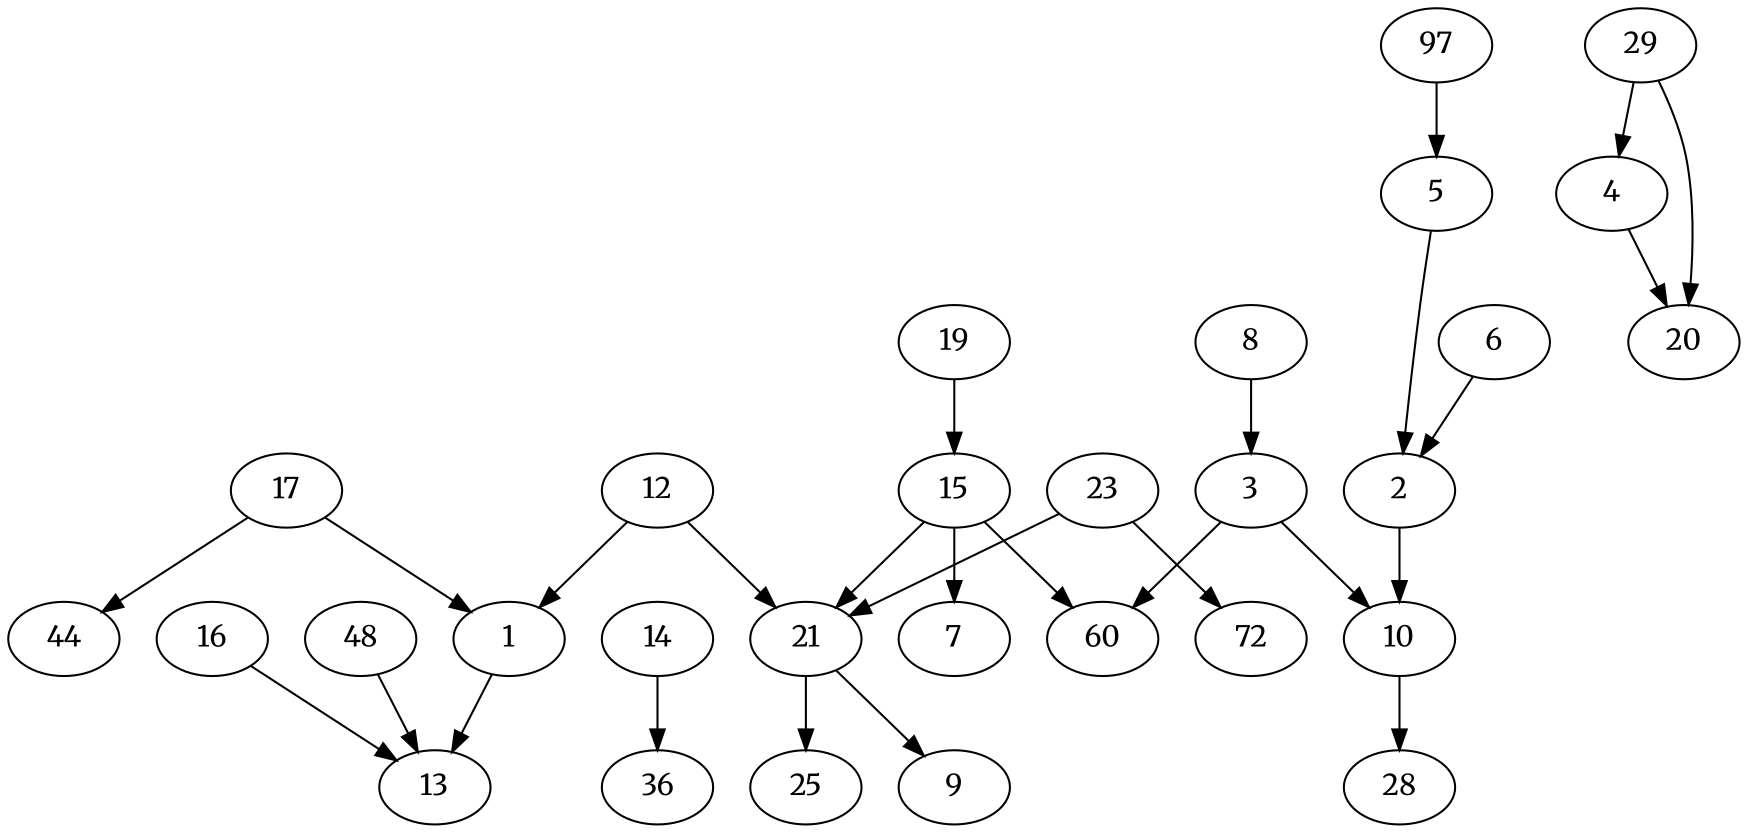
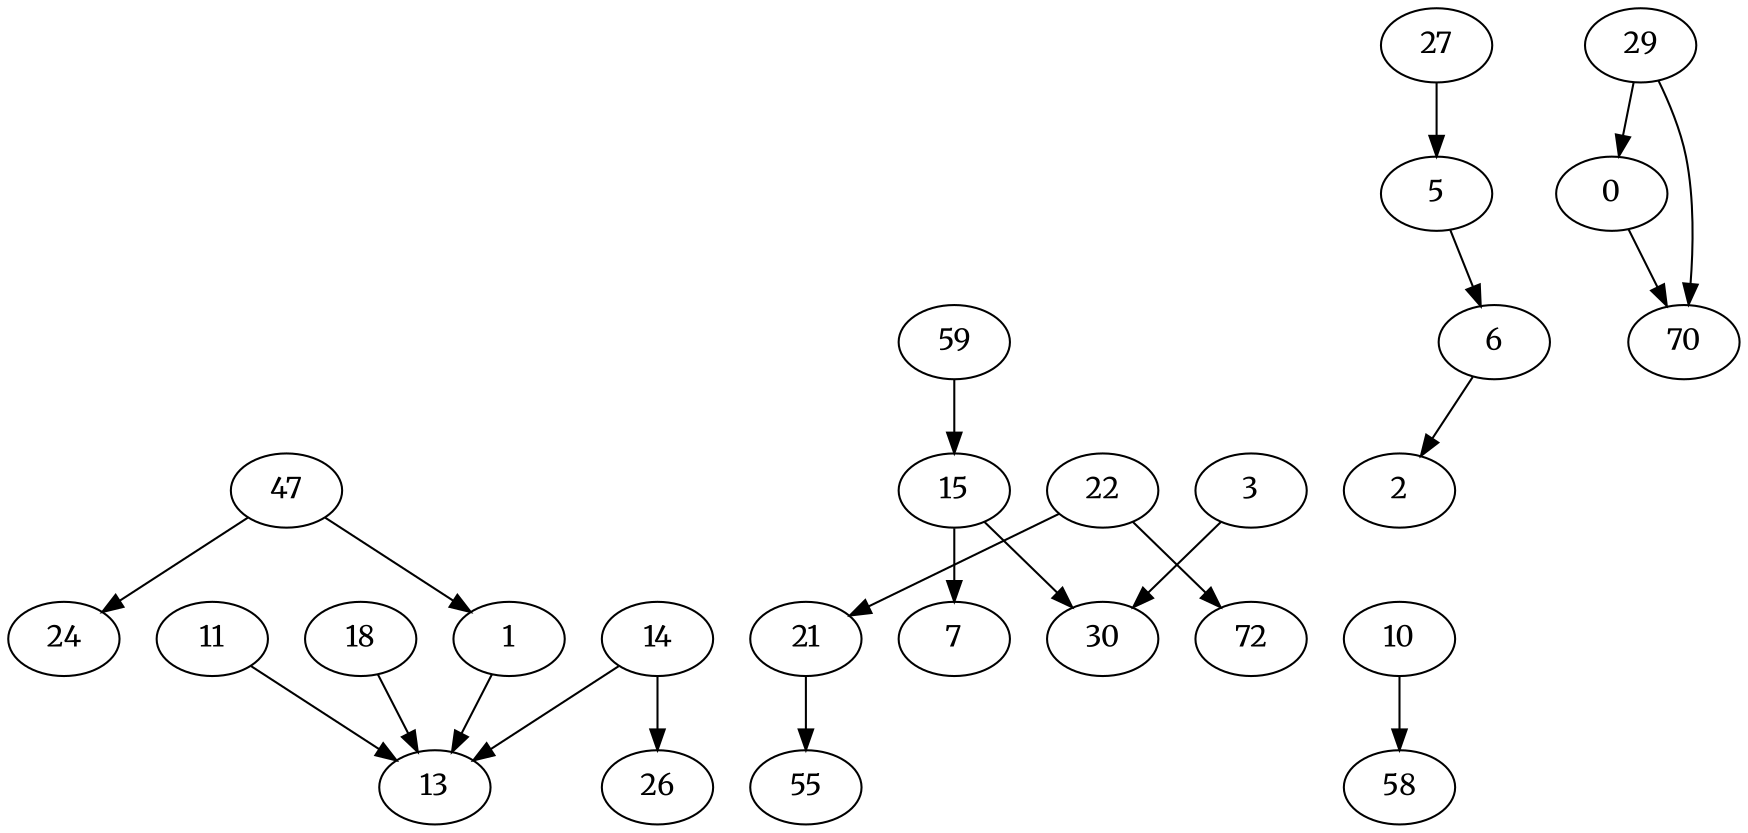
node "97": label "97" -> "27"
node "4": label "4" -> "0"
edge "5" -> "2": now "5" -> "6"
node "19": label "19" -> "59"
node "8": removed
node "20": label "20" -> "70"
node "17": label "17" -> "47"
node "12": removed
node "23": label "23" -> "22"
edge "2" -> "10": removed
edge "15" -> "21": removed
edge "3" -> "10": removed
node "44": label "44" -> "24"
node "16": label "16" -> "11"
node "48": label "48" -> "18"
node "60": label "60" -> "30"
edge "14" -> "13": added
node "36": label "36" -> "26"
node "25": label "25" -> "55"
node "9": removed
node "28": label "28" -> "58"
